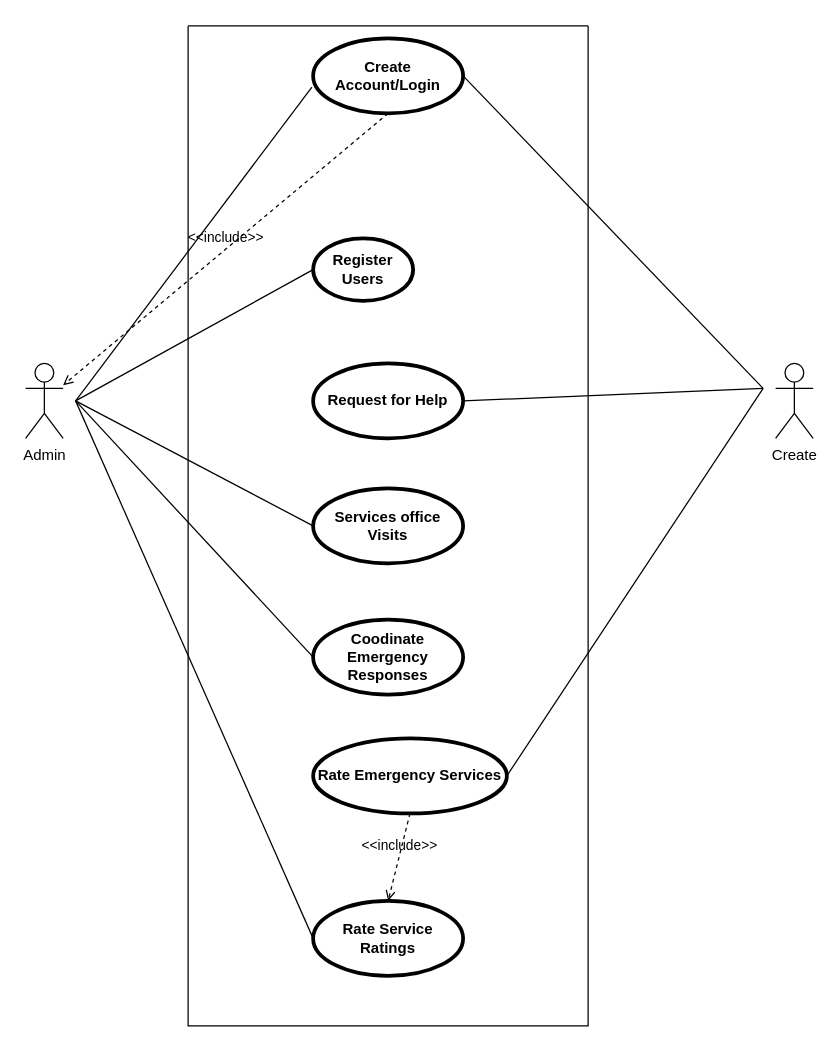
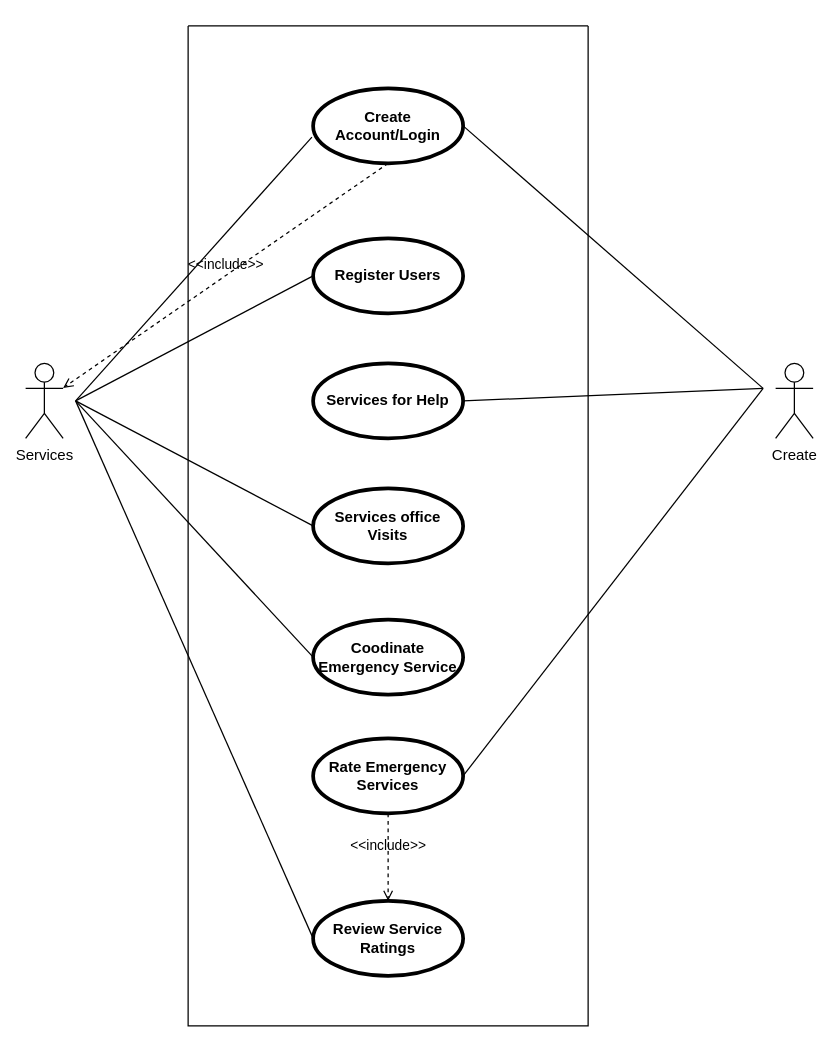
node "Create Account/Login": moved (388, 76) -> (388, 126)
node "Register Users": size 100x63 -> 150x75
node "Request for Help": label "Request for Help" -> "Services for Help"
node "Admin": label "Admin" -> "Services"
node "Coodinate Emergency Responses": label "Coodinate Emergency Responses" -> "Coodinate Emergency Service"
node "Rate Emergency Services": size 194x75 -> 150x75
node "Rate Service Ratings": label "Rate Service Ratings" -> "Review Service Ratings"
